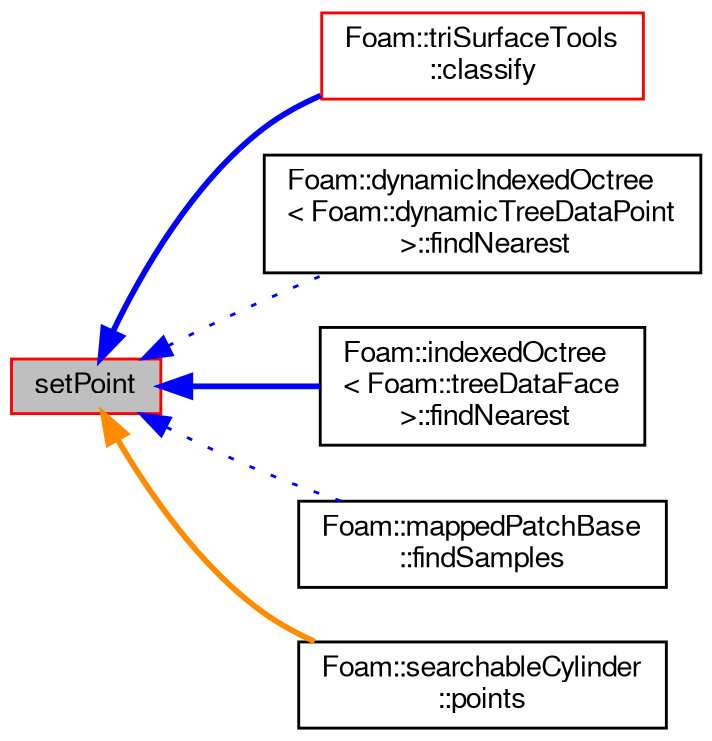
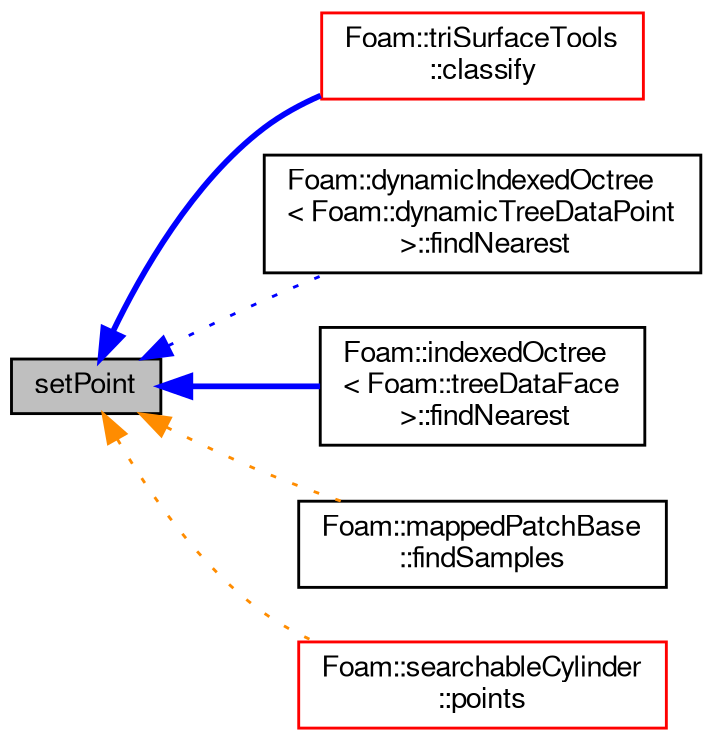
node "setPoint": color red -> black
edge "Foam::mappedPatchBase ::findSamples" -> "setPoint": color blue -> darkorange
edge "Foam::searchableCylinder ::points" -> "setPoint": style bold -> dotted
node "Foam::searchableCylinder ::points": color black -> red
